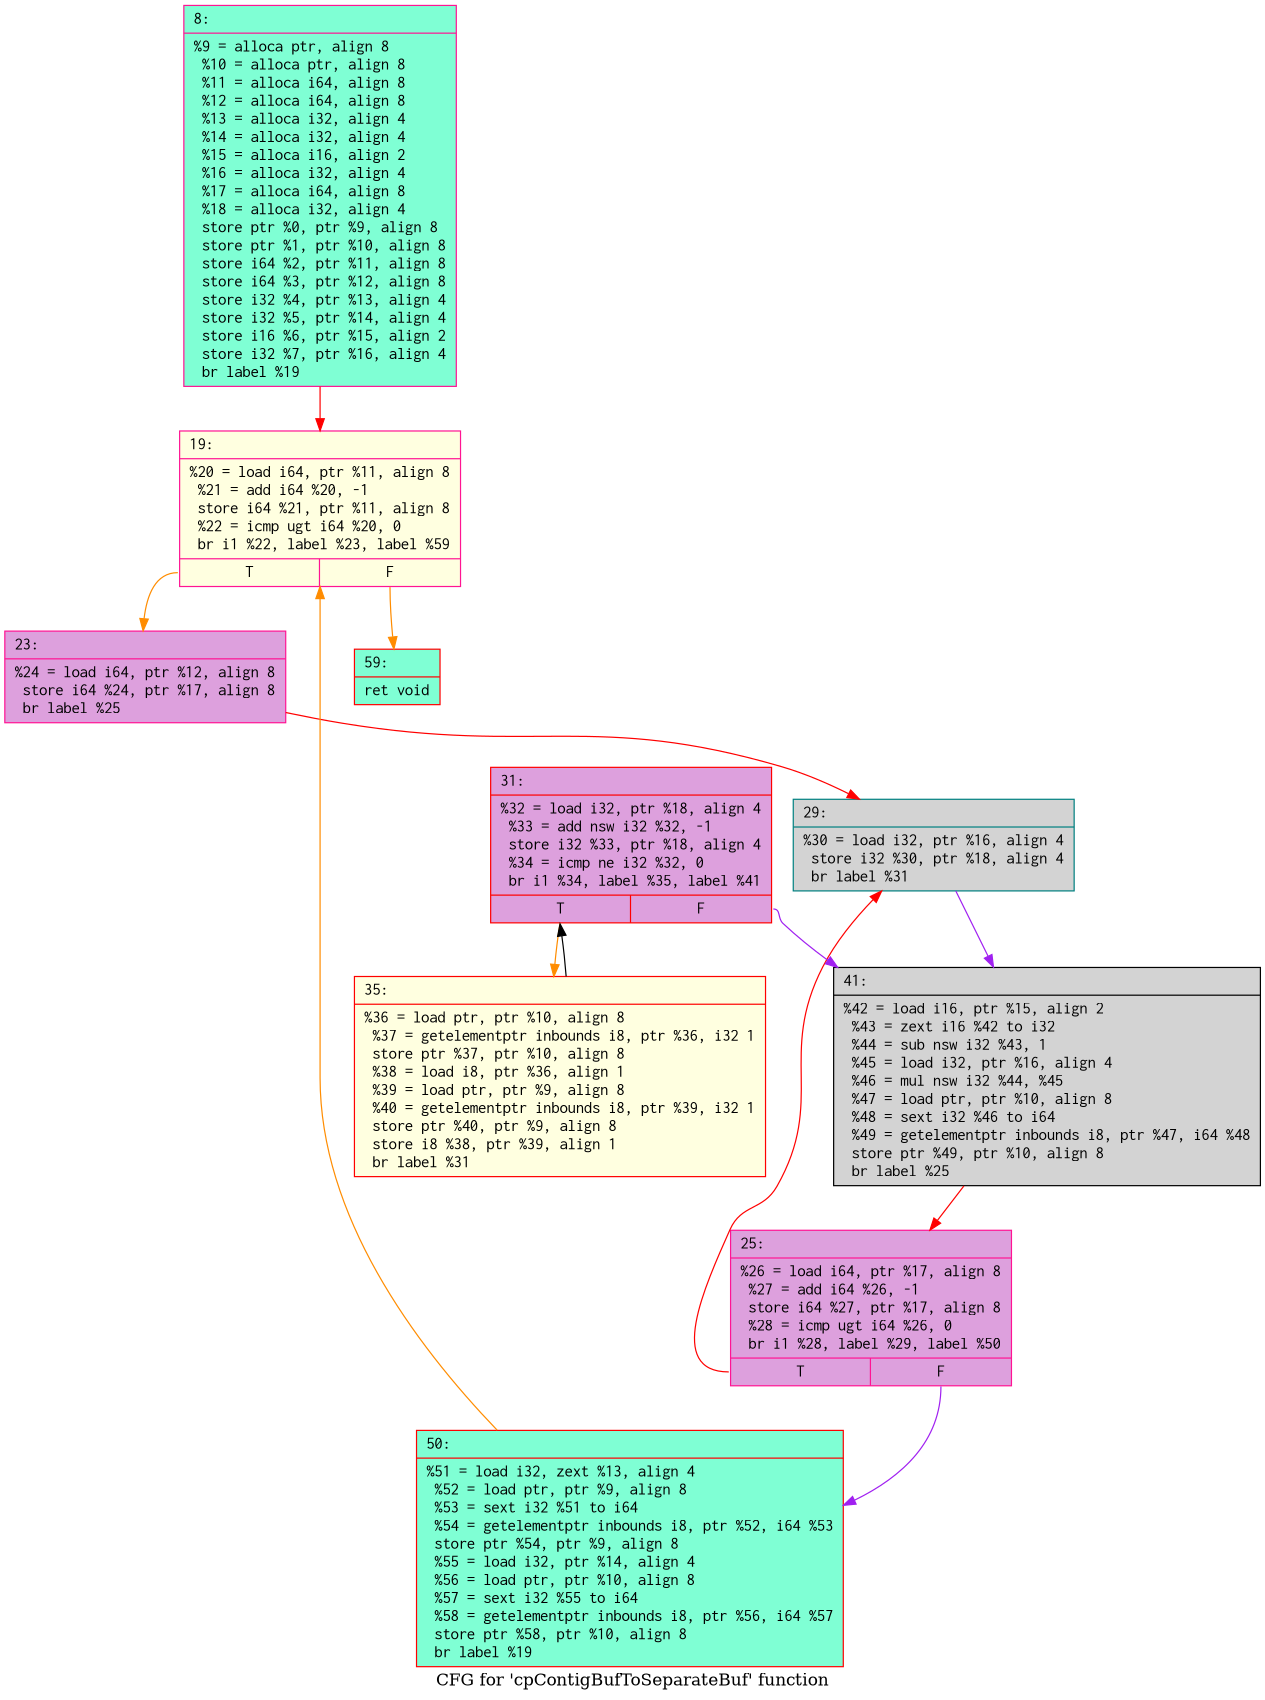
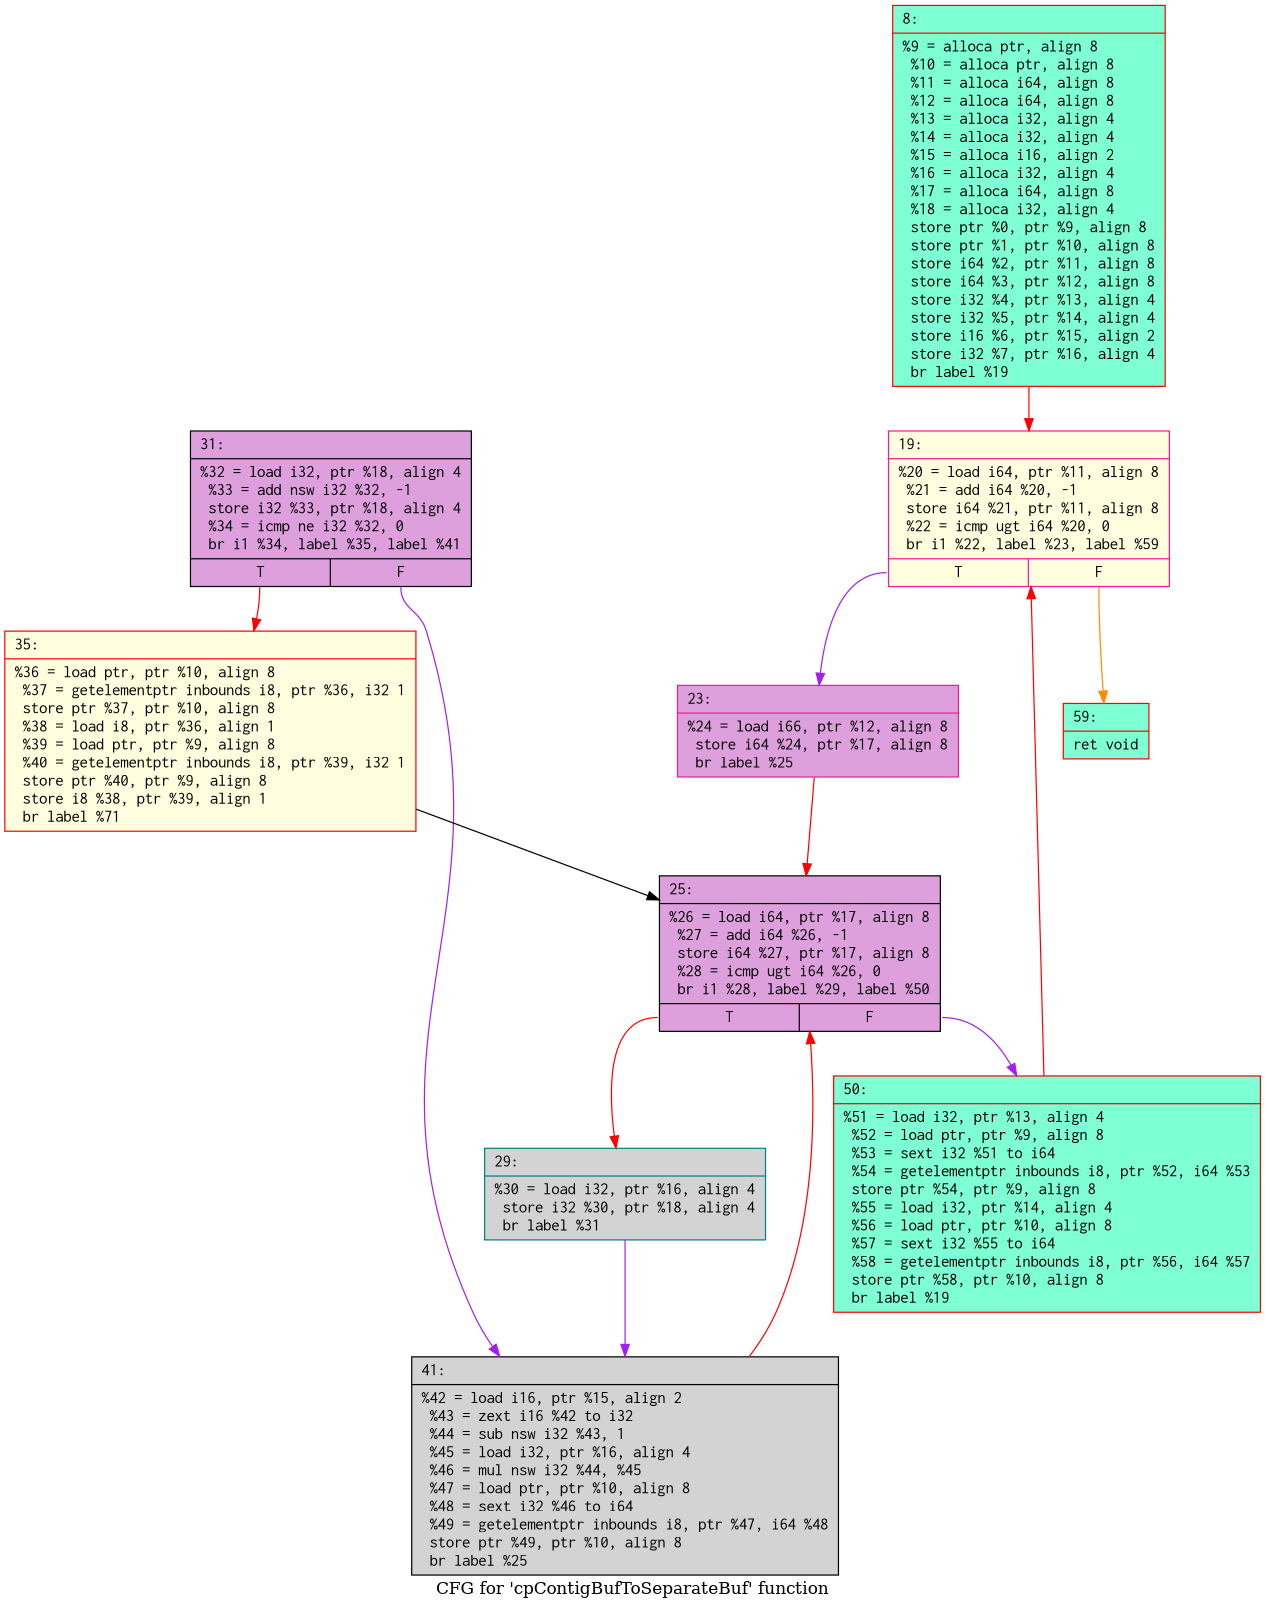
node "8:": color deeppink -> red
edge "19:" -> "23:": color darkorange -> purple
node "23:": text "%24 = load i64, ptr %12, align 8" -> "%24 = load i66, ptr %12, align 8"
edge "23:" -> "29:": now "23:" -> "25:"
node "31:": color red -> black
edge "31:" -> "35:": color darkorange -> red
edge "35:" -> "31:": now "35:" -> "25:"
edge "50:" -> "19:": color darkorange -> red
node "35:": text "br label %31" -> "br label %71"
node "25:": color deeppink -> black
node "50:": text "%51 = load i32, zext %13, align 4" -> "%51 = load i32, ptr %13, align 4"
